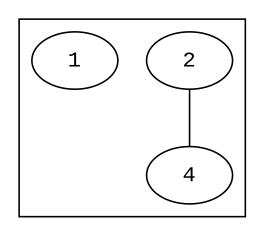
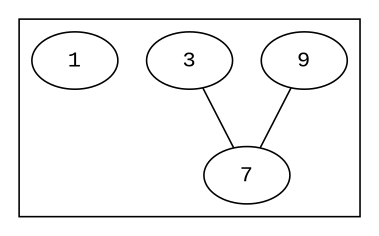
node "3": added
node "2": label "2" -> "9"
node "4": label "4" -> "7"
